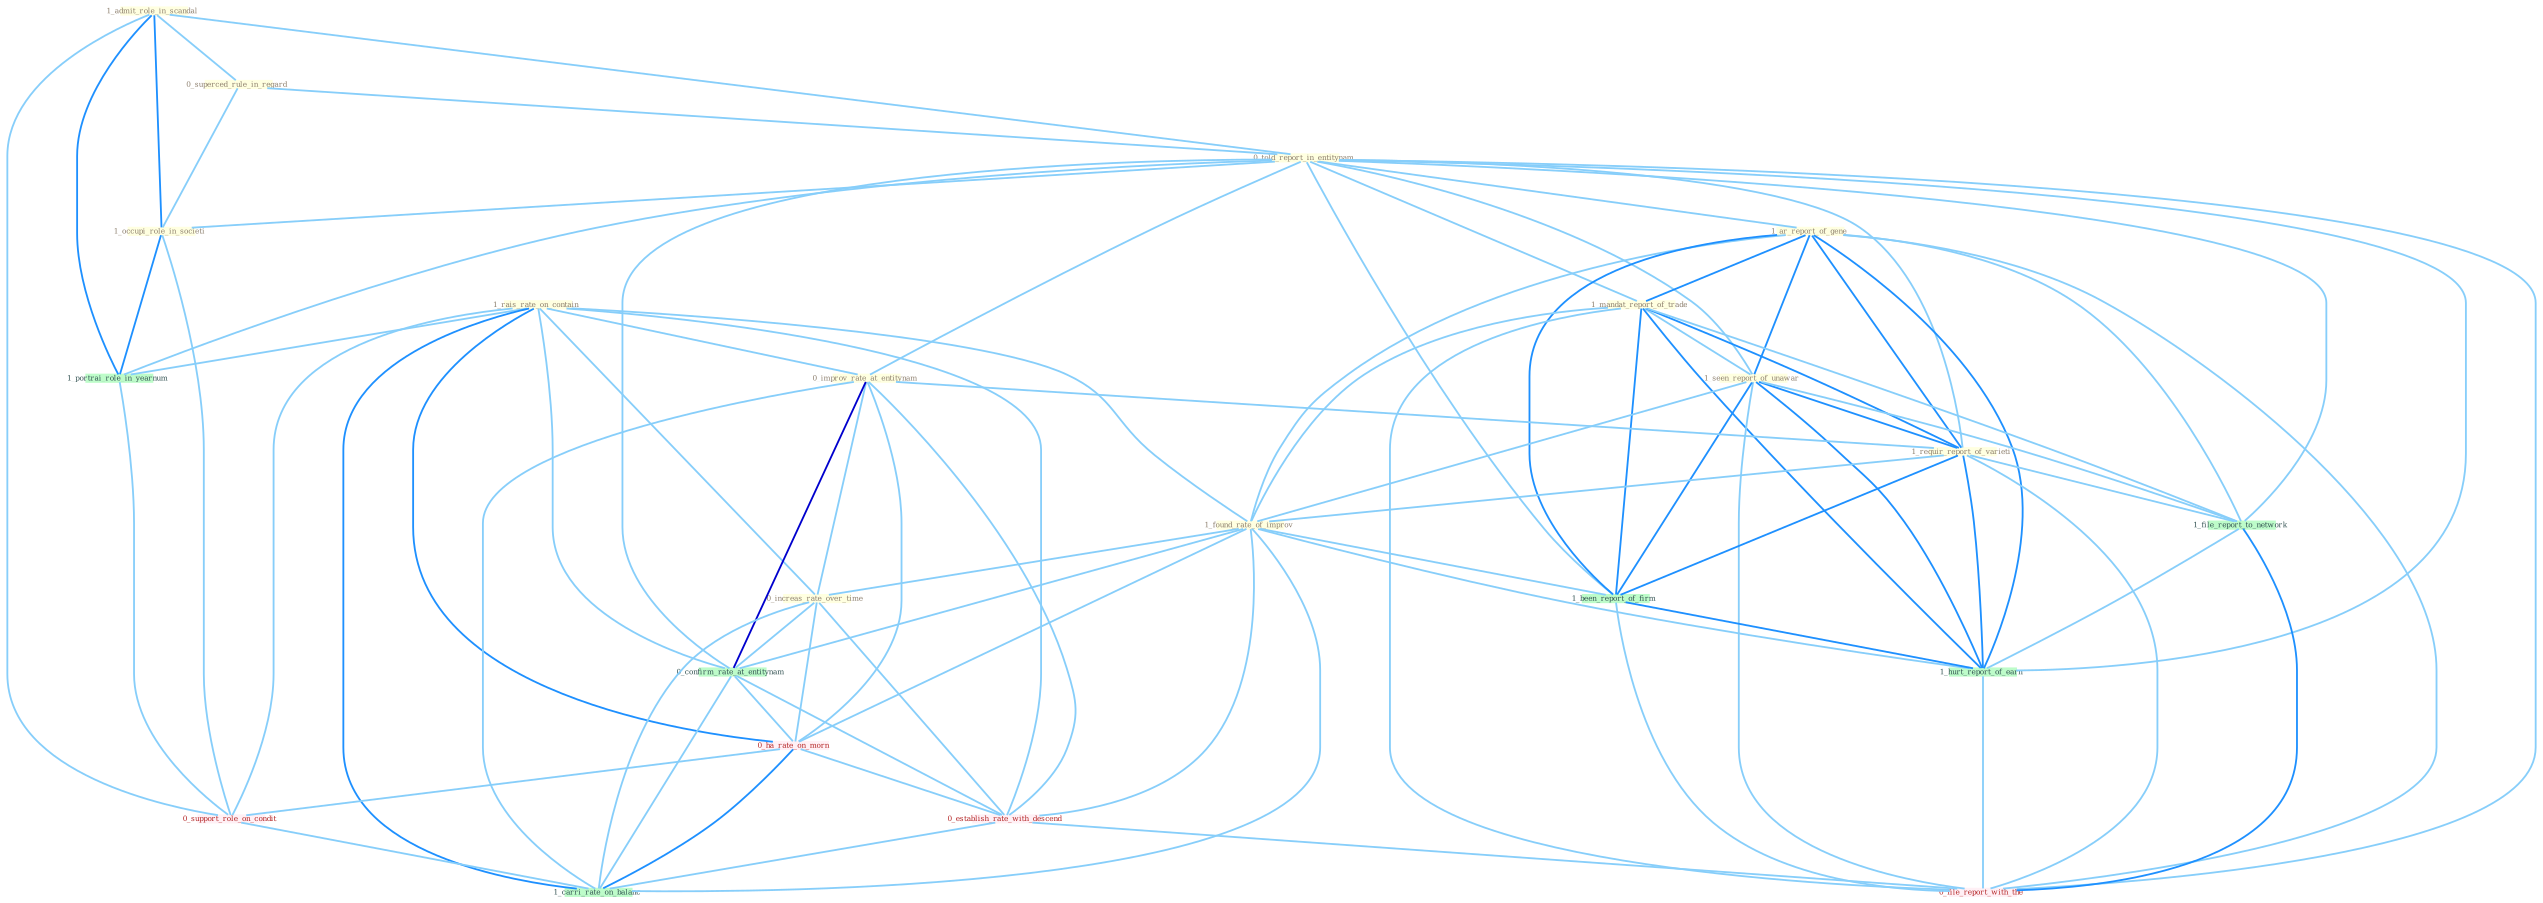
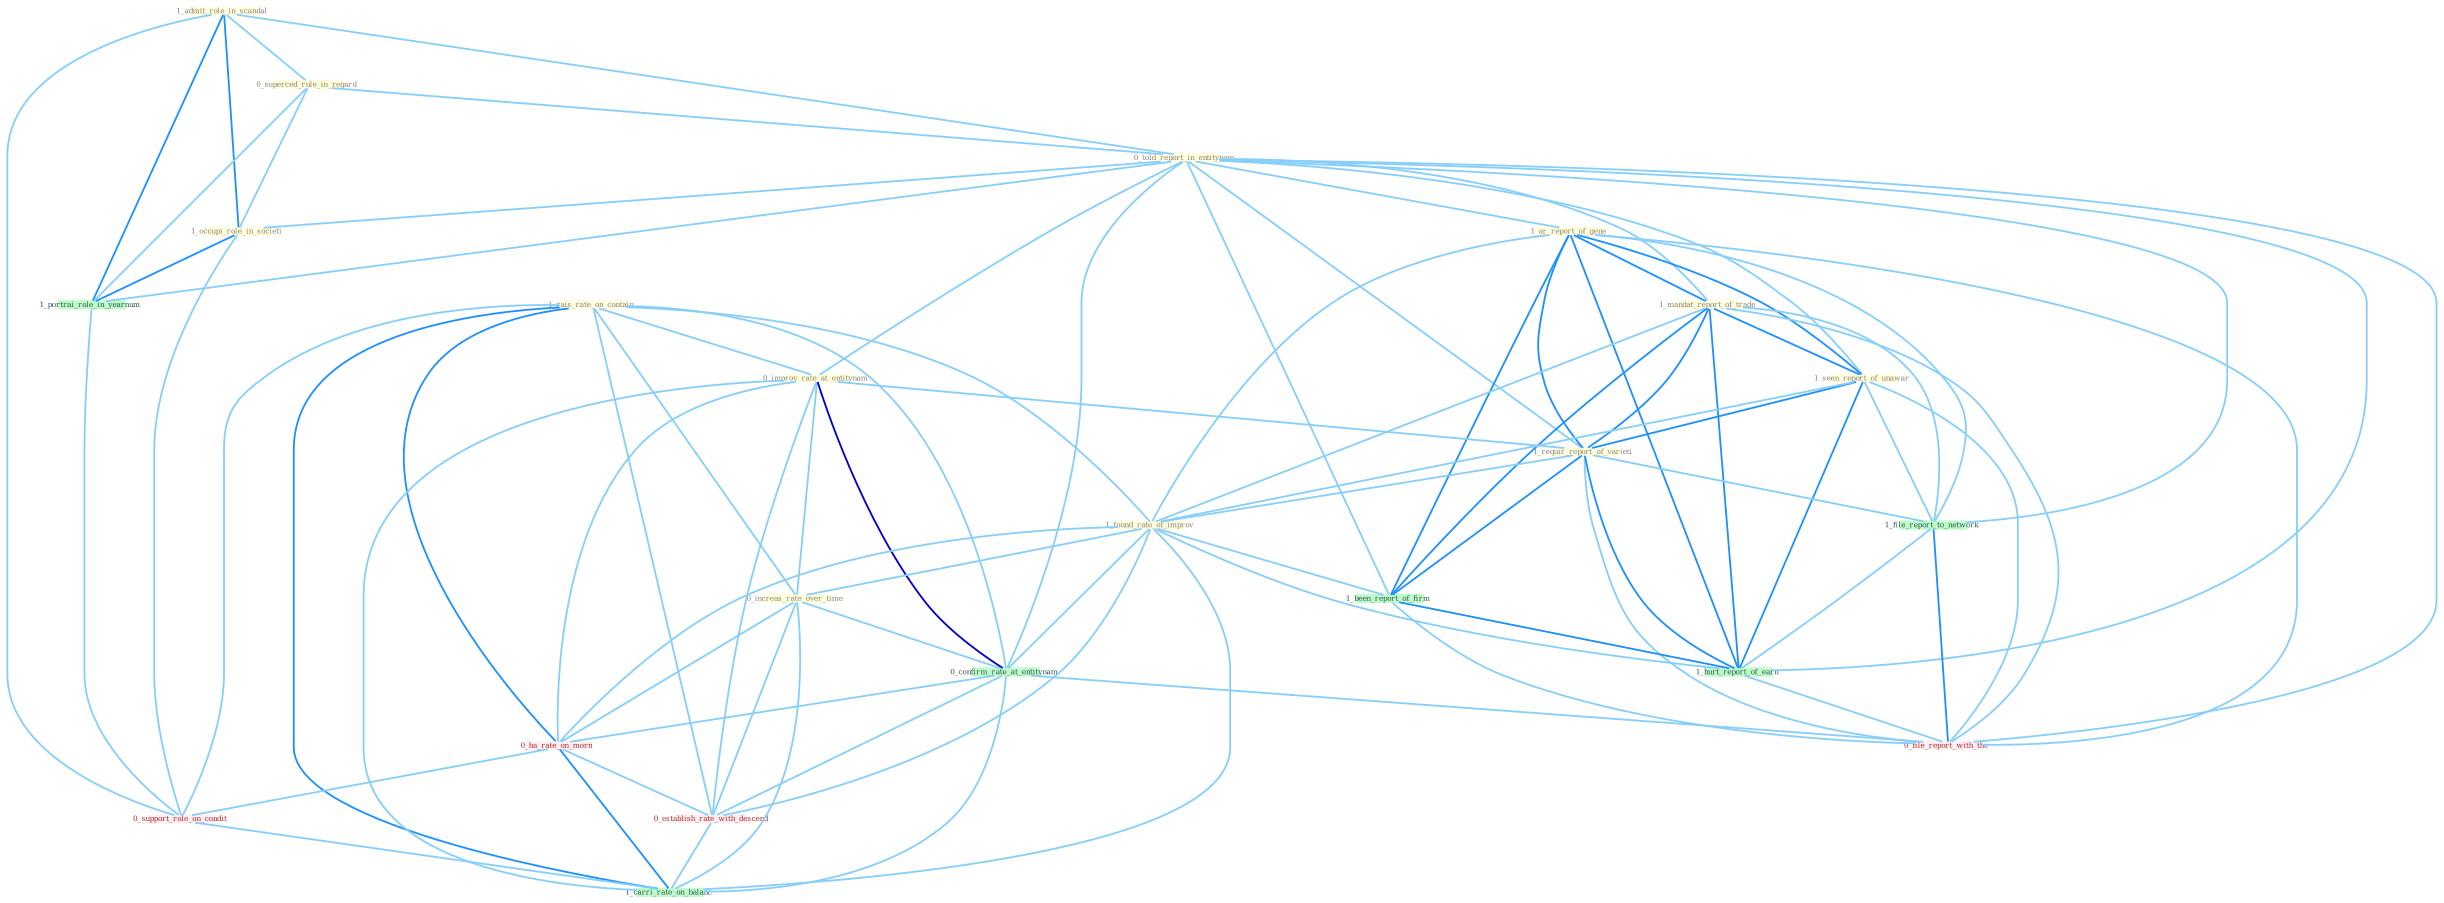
edge "1_rais_rate_on_contain" -- "1_portrai_role_in_yearnum": now "0_superced_rule_in_regard" -- "1_portrai_role_in_yearnum"
edge "1_mandat_report_of_trade" -- "1_seen_report_of_unawar": color #87cefa -> #1e90ff
edge "1_seen_report_of_unawar" -- "1_been_report_of_firm": removed
edge "0_establish_rate_with_descend" -- "0_file_report_with_the": now "0_confirm_rate_at_entitynam" -- "0_file_report_with_the"
